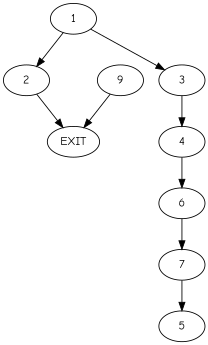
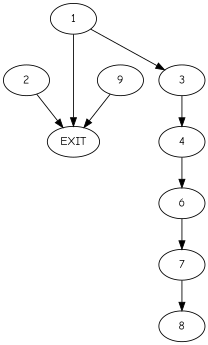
edge "1" -> "2": now "1" -> "EXIT"
node "5": label "5" -> "8"
